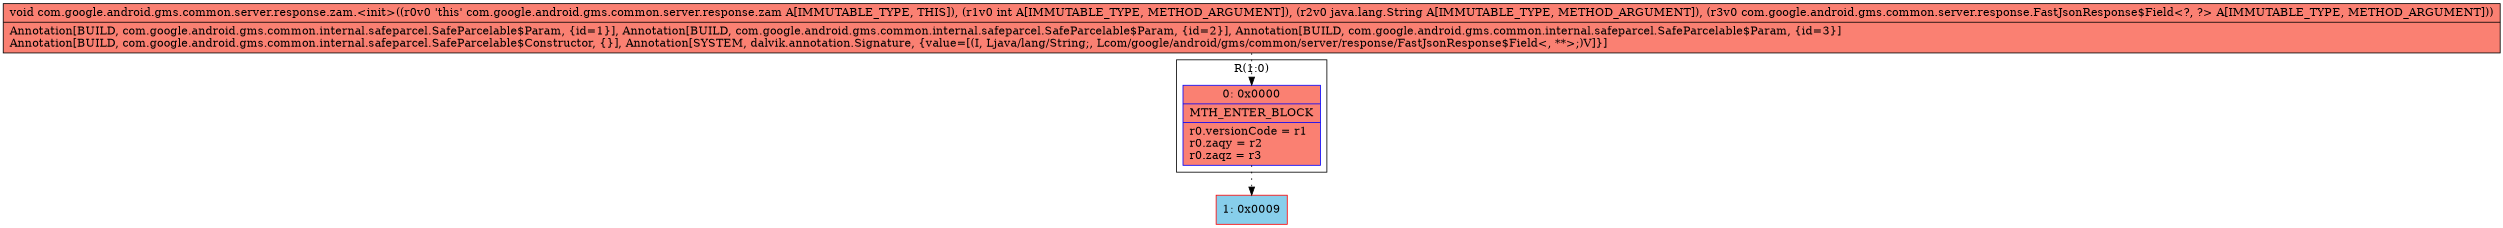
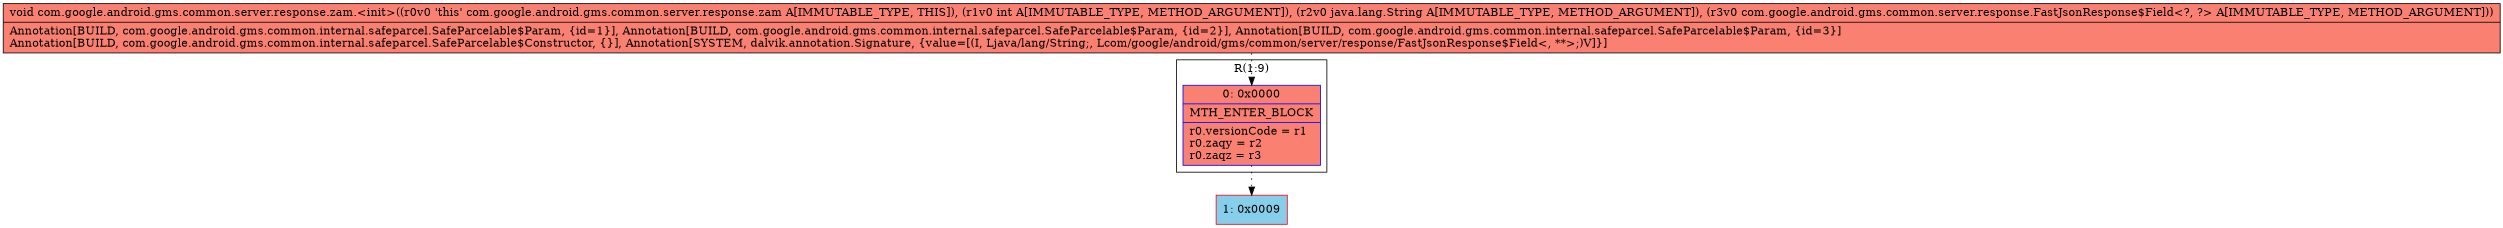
cluster "R(1:0)": label "R(1:0)" -> "R(1:9)"
